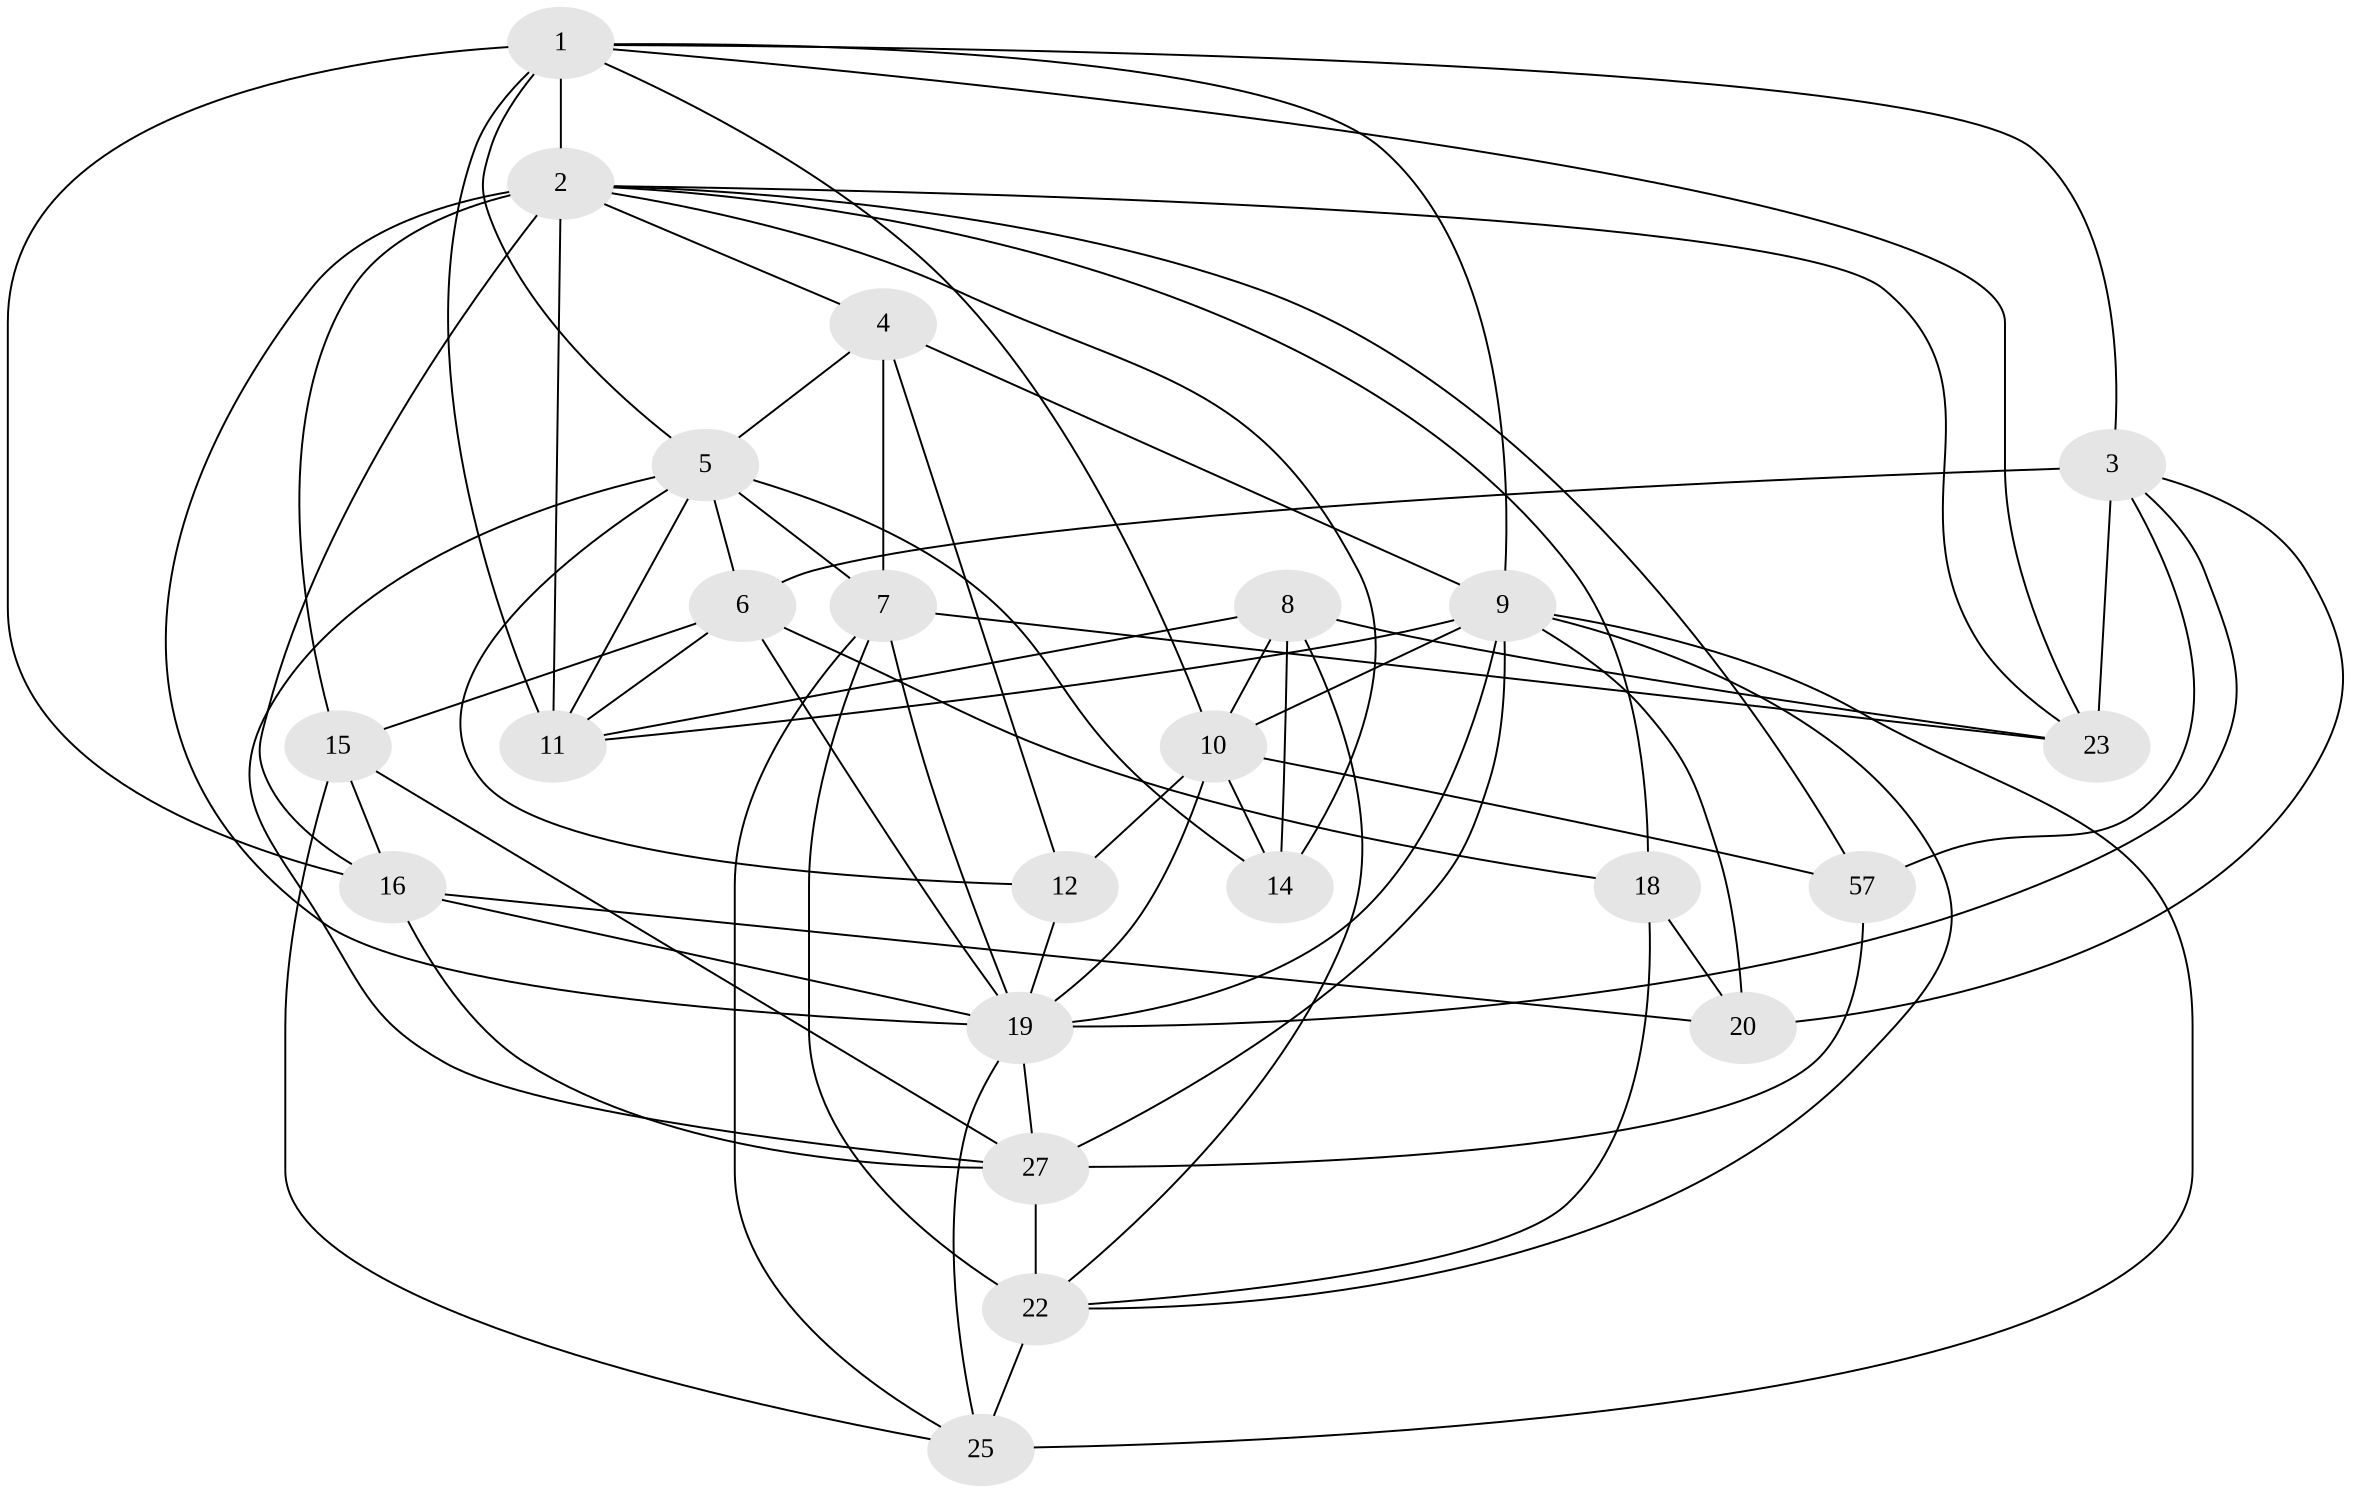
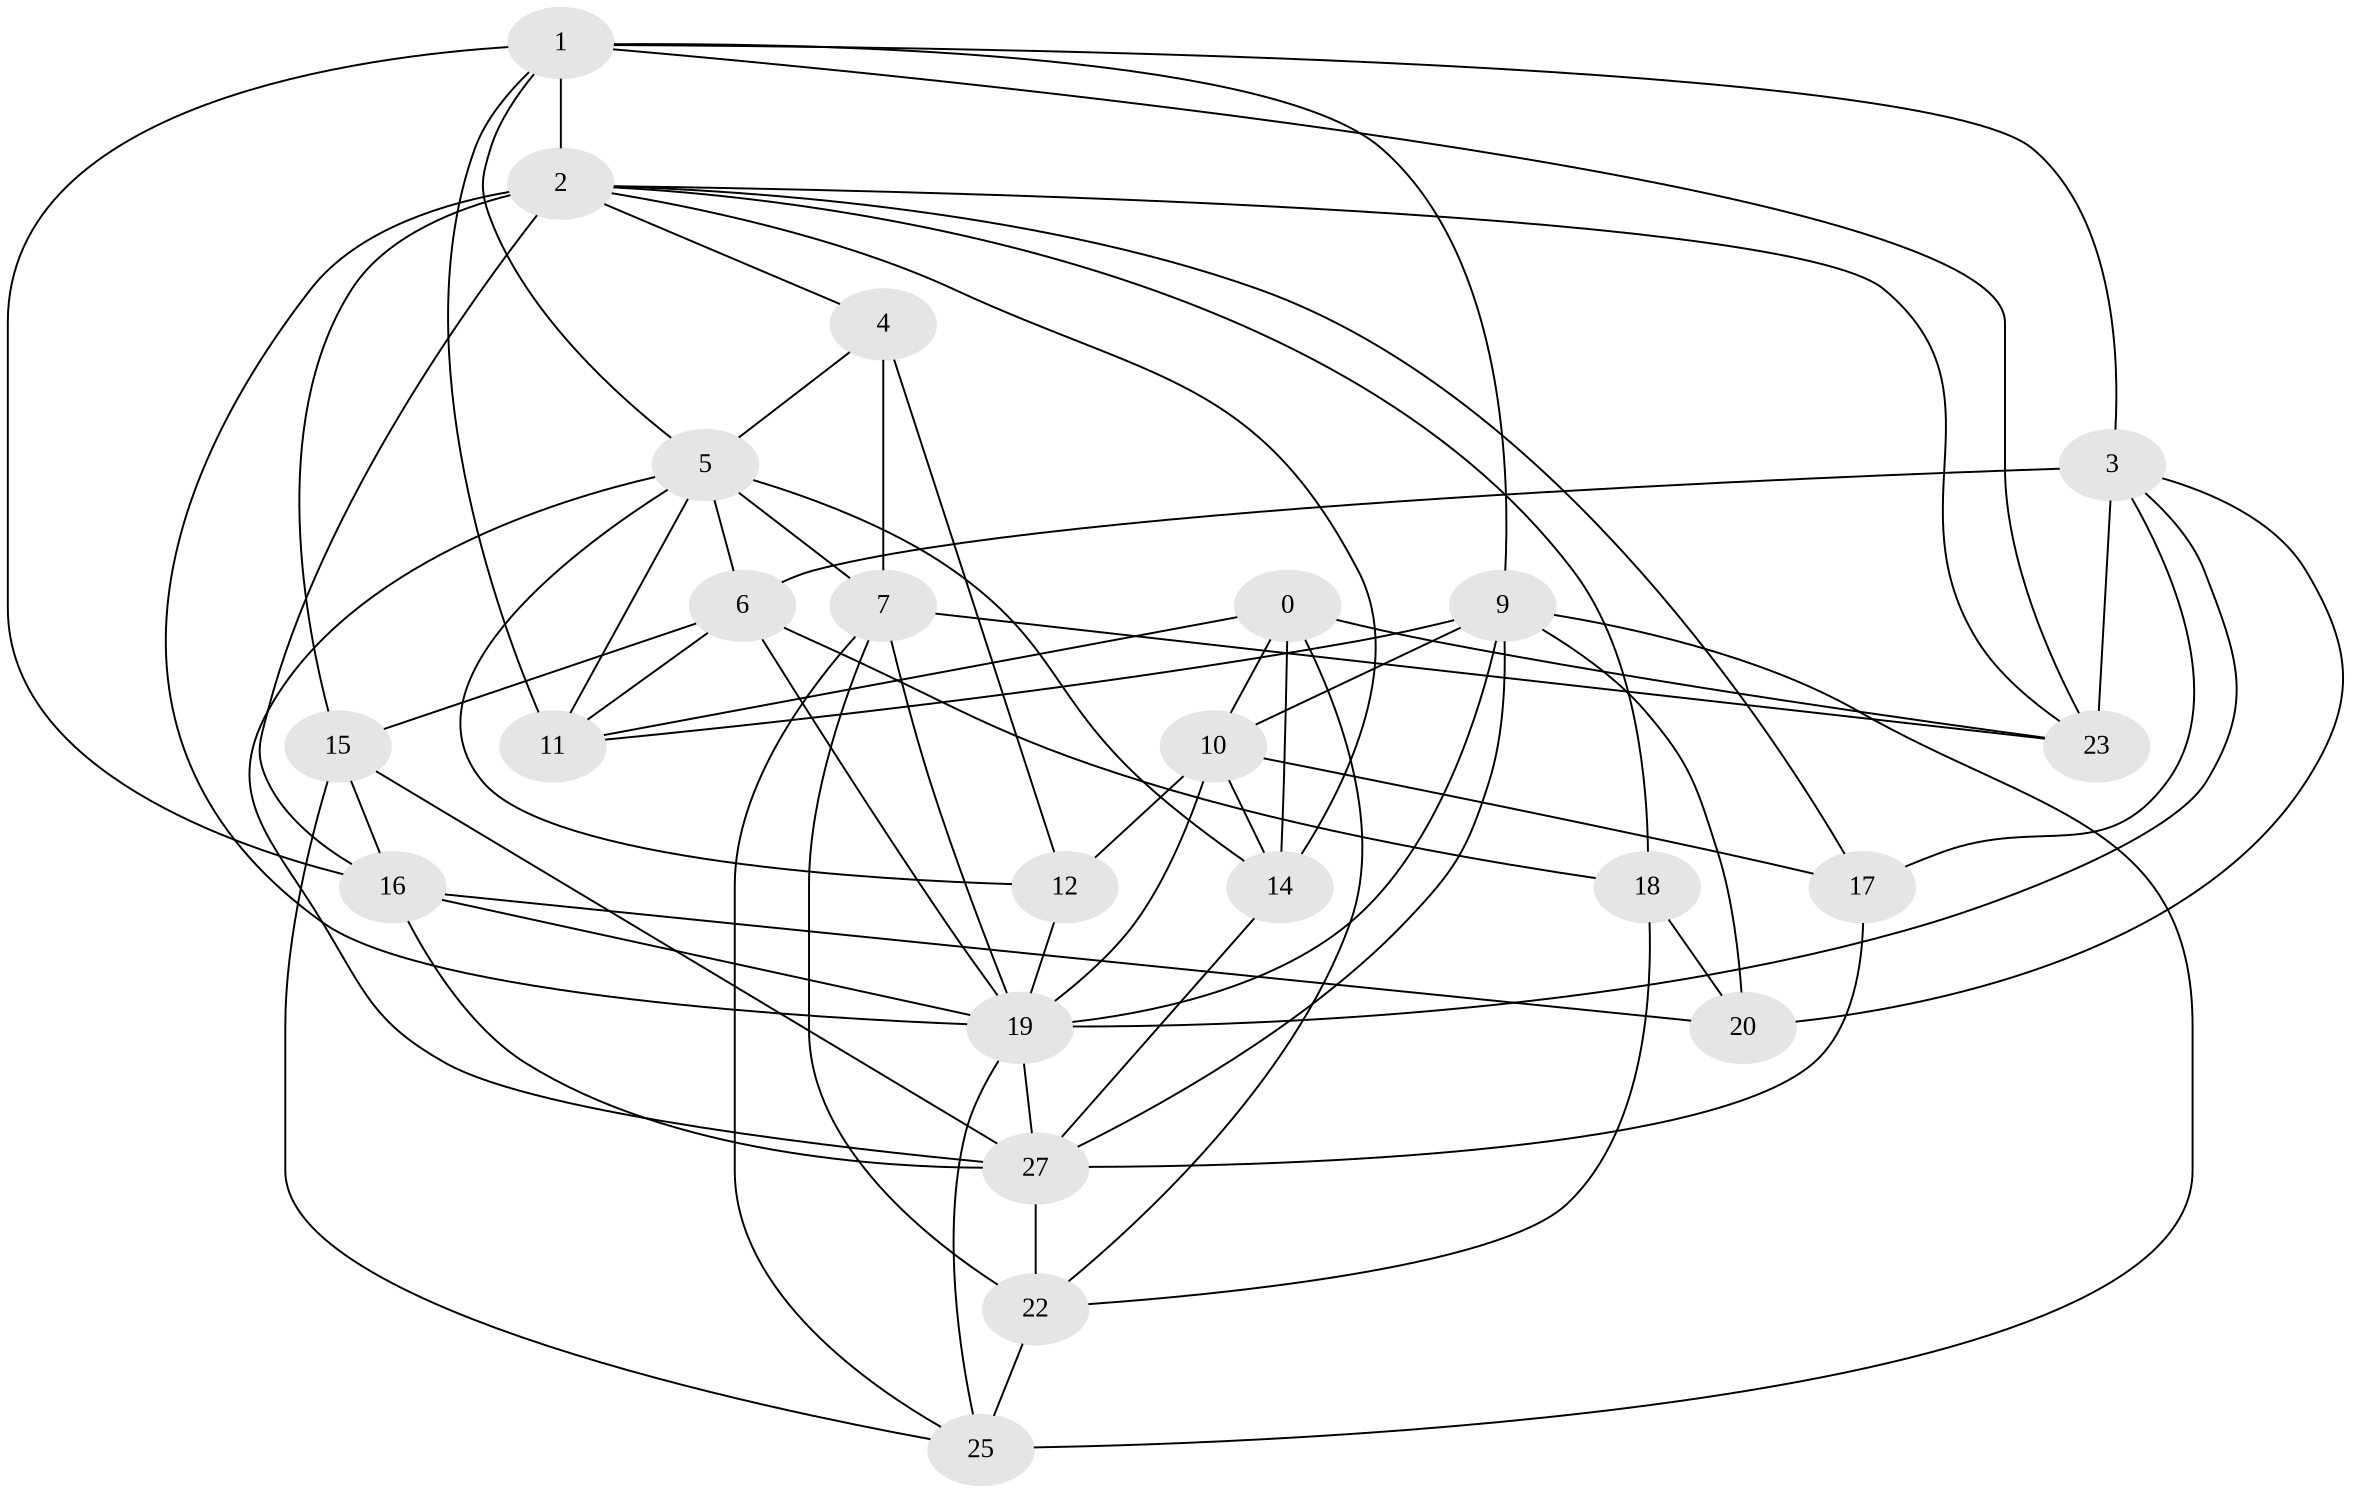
edge "1" -- "10": removed
edge "2" -- "11": removed
edge "4" -- "9": removed
node "8": label "8" -> "0"
node "57": label "57" -> "17"
edge "14" -- "27": added
edge "9" -- "22": removed
